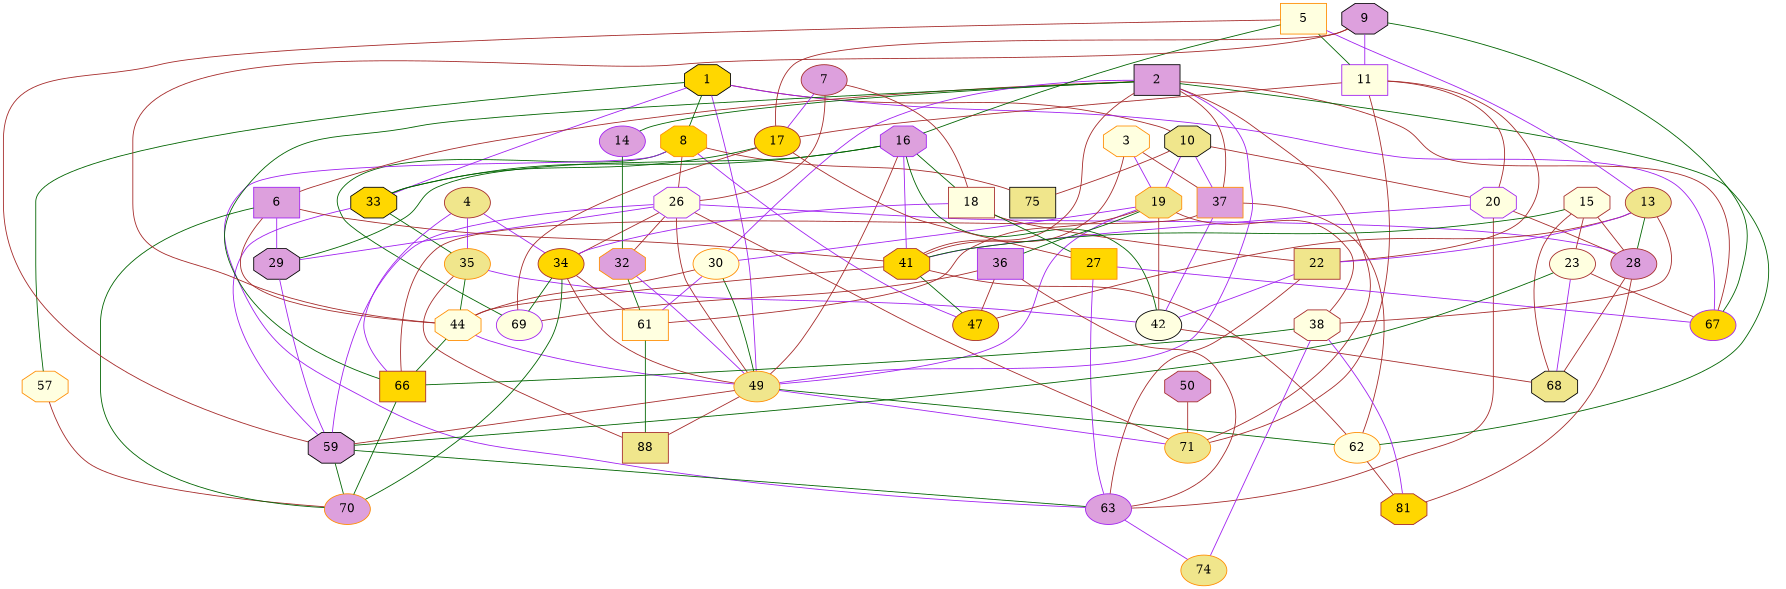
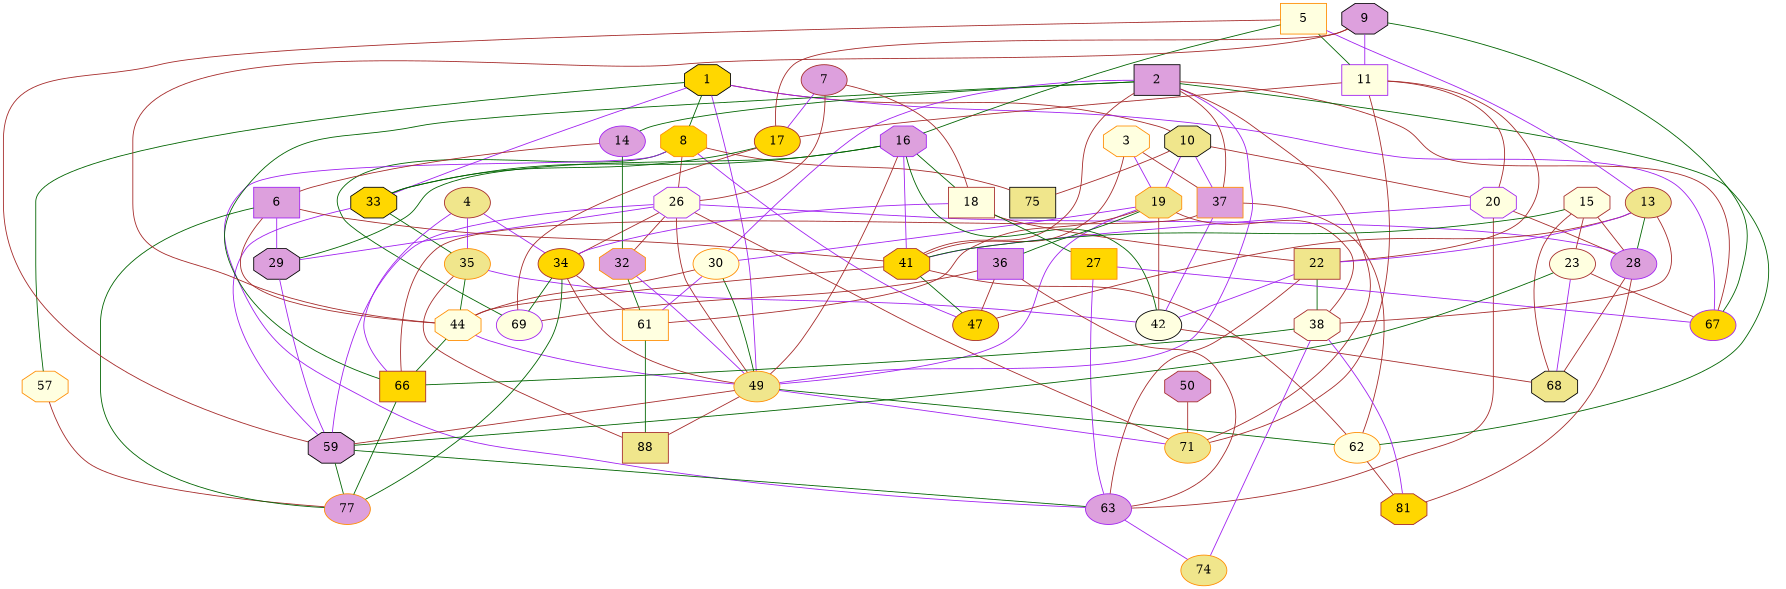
edge "2" -- "6": now "14" -- "6"
edge "17" -- "27": removed
node "28": color brown -> purple
edge "22" -- "38": added
node "70": label "70" -> "77"
